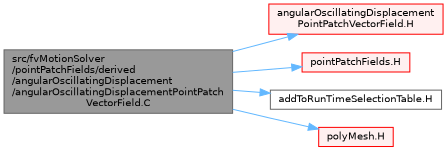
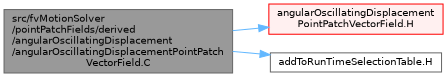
node "pointPatchFields.H": removed
node "polyMesh.H": removed
